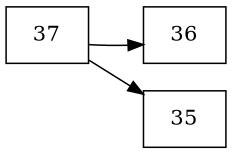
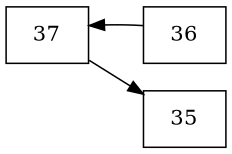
edge "37" -> "36": reversed
